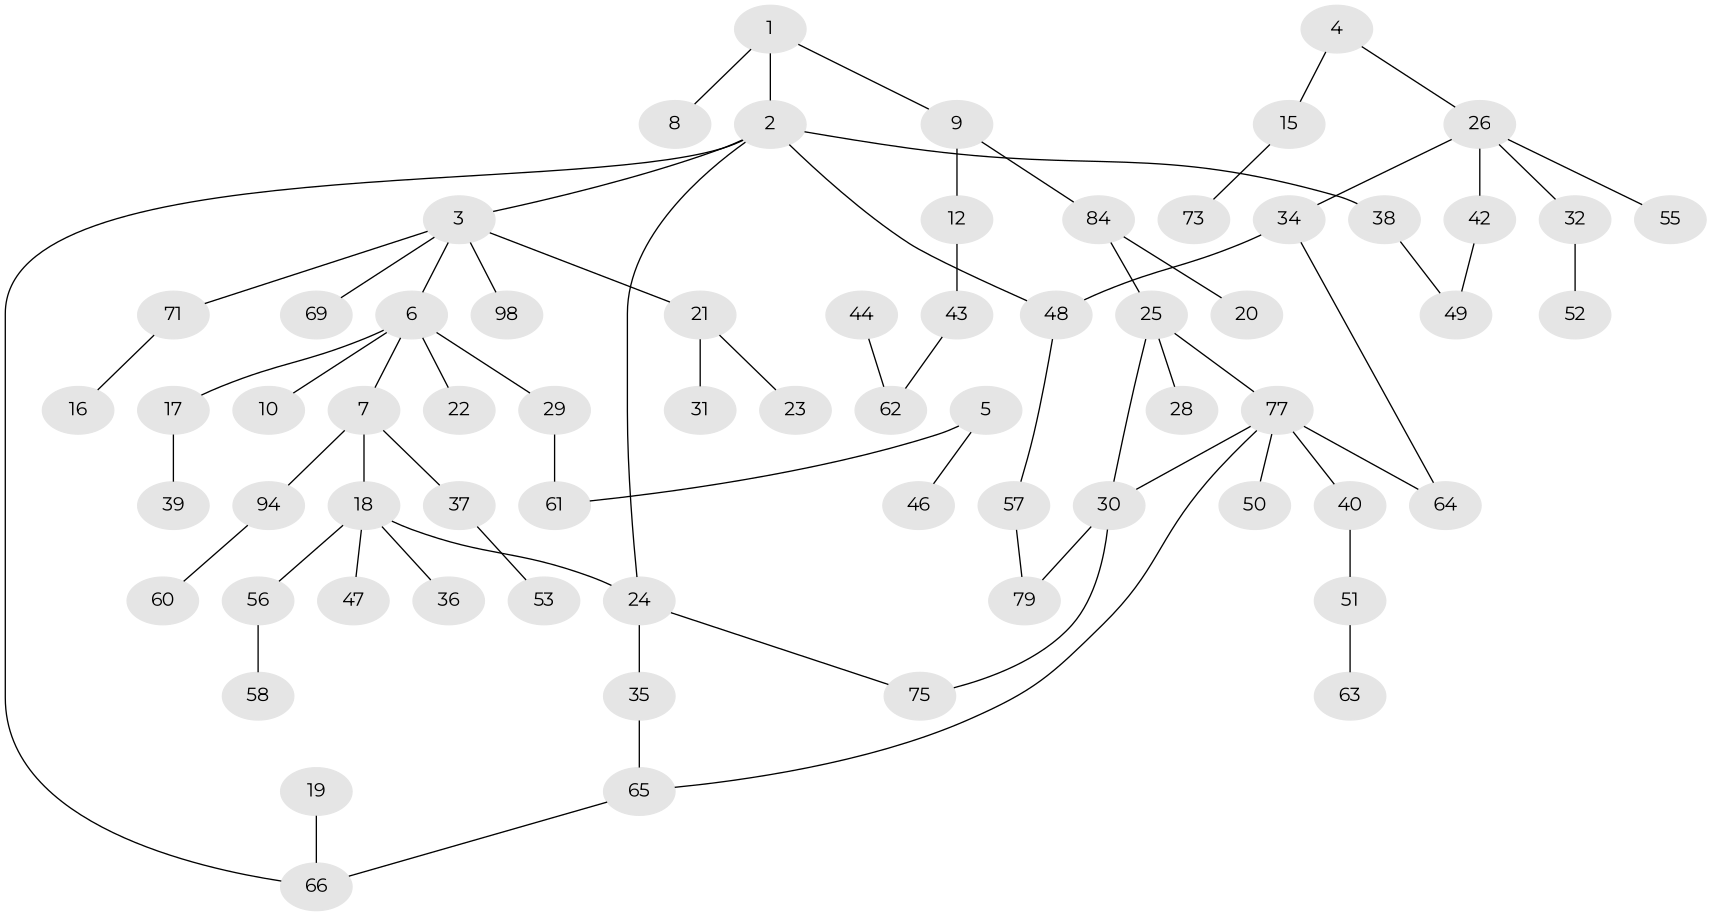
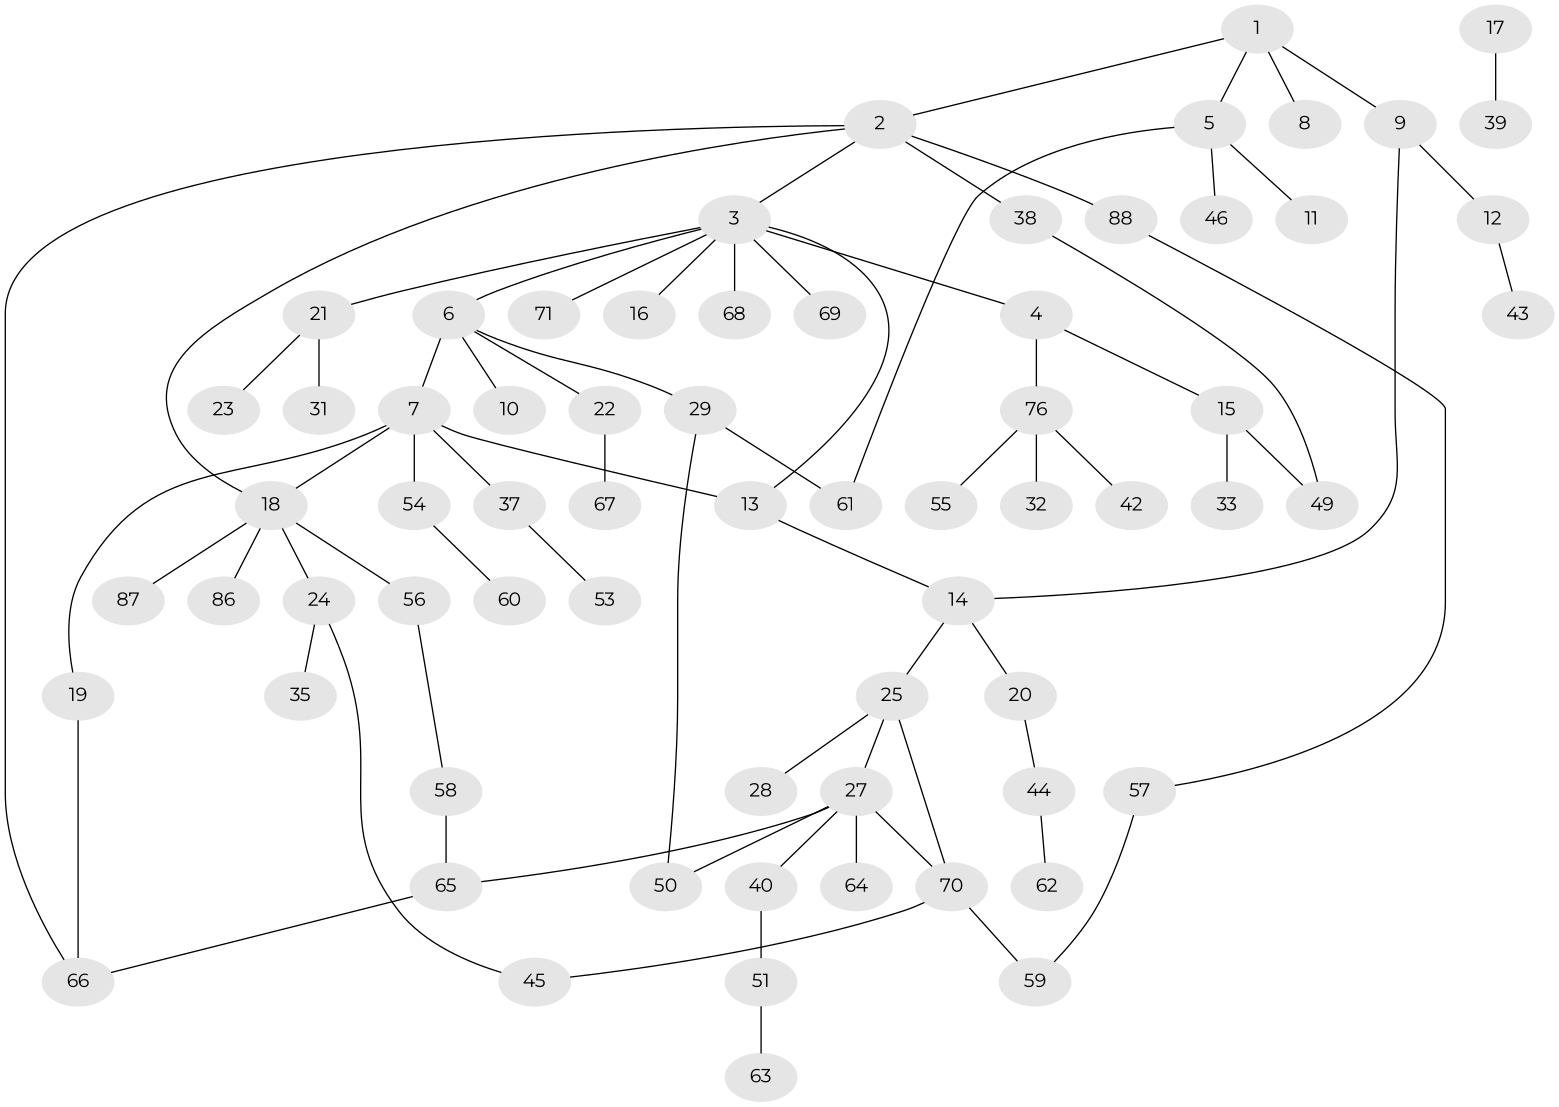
edge "1" -- "5": added
node "26": label "26" -> "76"
node "84": label "84" -> "14"
node "73": label "73" -> "33"
node "34": removed
node "11": added
edge "3" -- "4": added
edge "42" -- "49": now "15" -- "49"
node "98": label "98" -> "68"
node "48": label "48" -> "88"
node "52": removed
edge "2" -- "24": now "2" -- "18"
edge "71" -- "16": now "3" -- "16"
edge "6" -- "17": removed
edge "43" -- "62": removed
node "77": label "77" -> "27"
edge "7" -- "19": added
node "94": label "94" -> "54"
node "67": added
node "13": added
node "30": label "30" -> "70"
node "47": label "47" -> "87"
node "36": label "36" -> "86"
node "79": label "79" -> "59"
edge "29" -- "50": added
node "75": label "75" -> "45"
edge "35" -- "65": now "58" -- "65"
edge "20" -- "44": added
